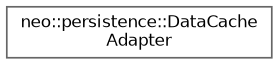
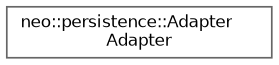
node "neo::persistence::DataCache Adapter": label "neo::persistence::DataCache Adapter" -> "neo::persistence::Adapter Adapter"
